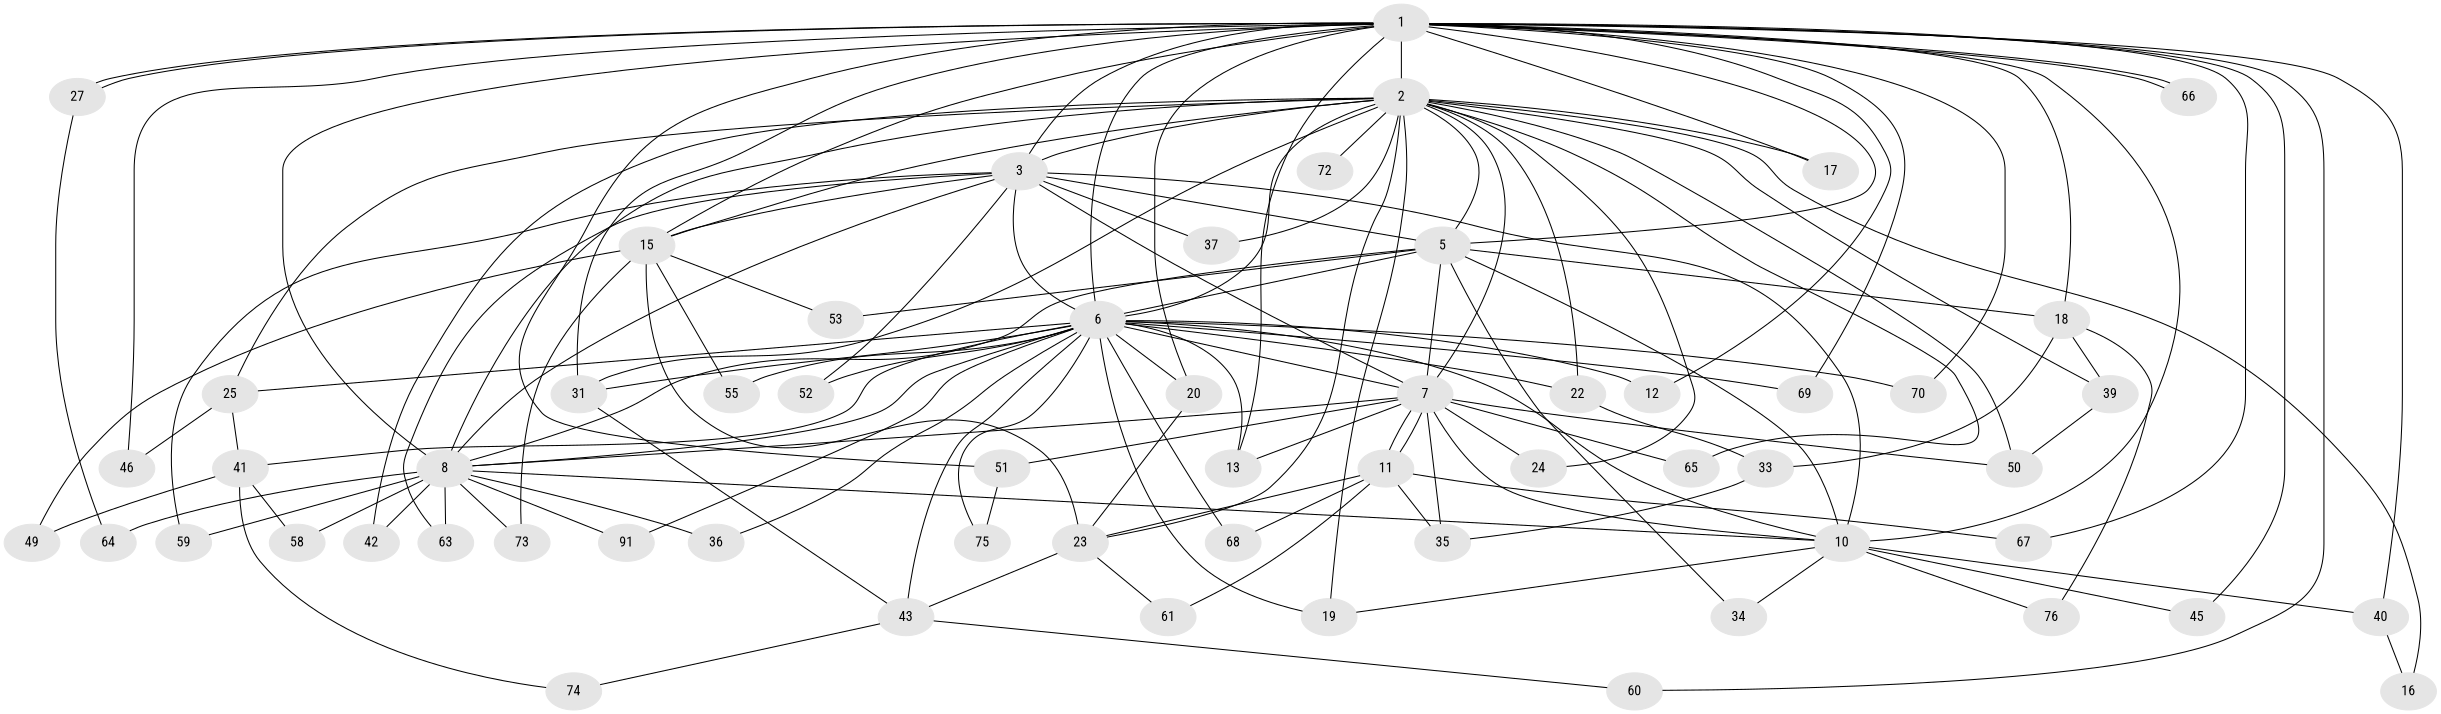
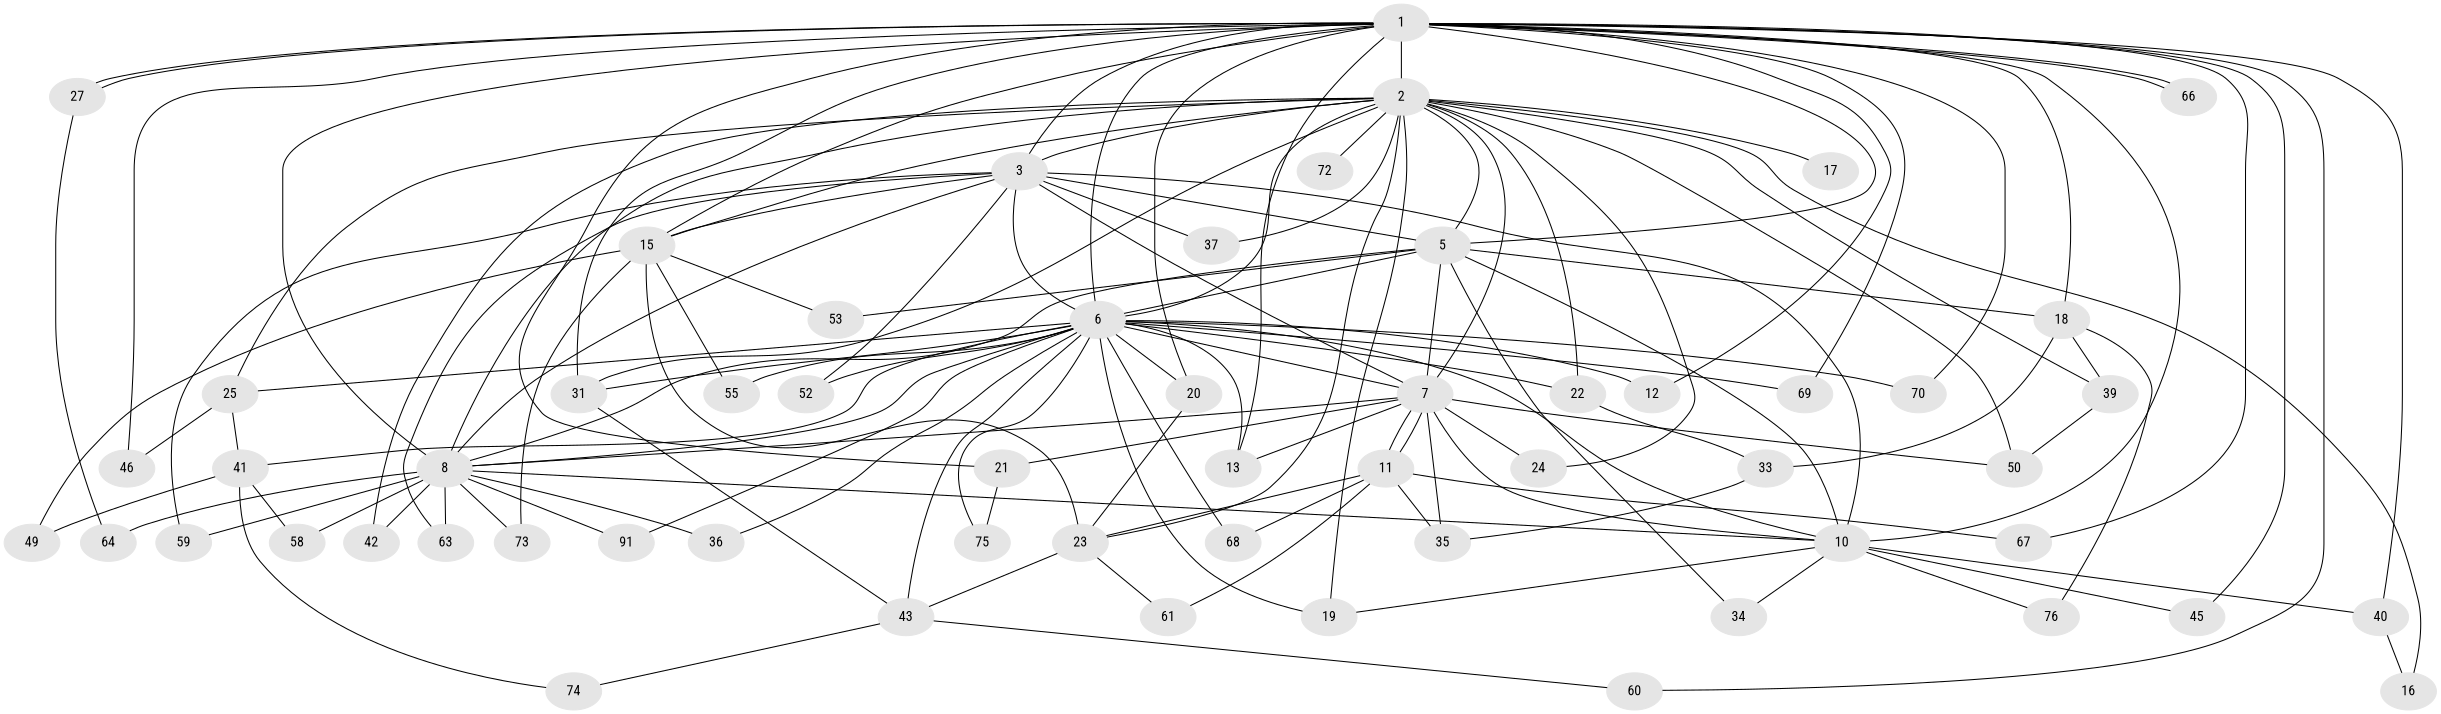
edge "1" -- "17": removed
node "51": label "51" -> "21"
node "65": removed
